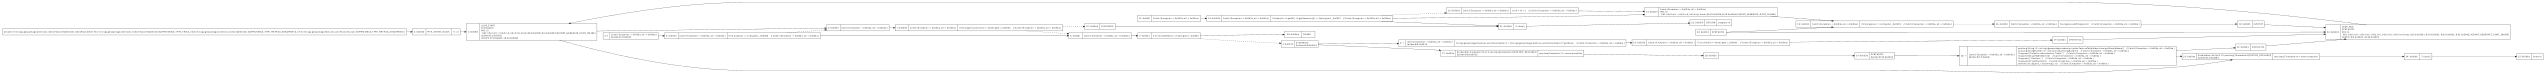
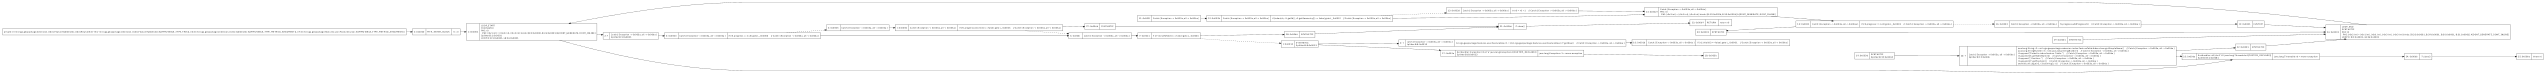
node "22: 0x0069": text "progress r0" -> "return r0"
edge "12: 0x002b" -> "21: 0x0066": now "28: 0x0066" -> "21: 0x0066"
edge "5: 0x000b" -> "27: 0x0066": style dashed -> solid
edge "1: 0x0001" -> "4: 0x0005": now "1: 0x0001" -> "2: ?"
edge "30: 0x0001" -> "15: 0x0031": reversed
node "28: 0x0066": text "INLINE" -> "SYNTHETIC"
edge "10: 0x001d" -> "29: 0x0001": removed
edge "18: 0x003b" -> "19: 0x003d": removed
